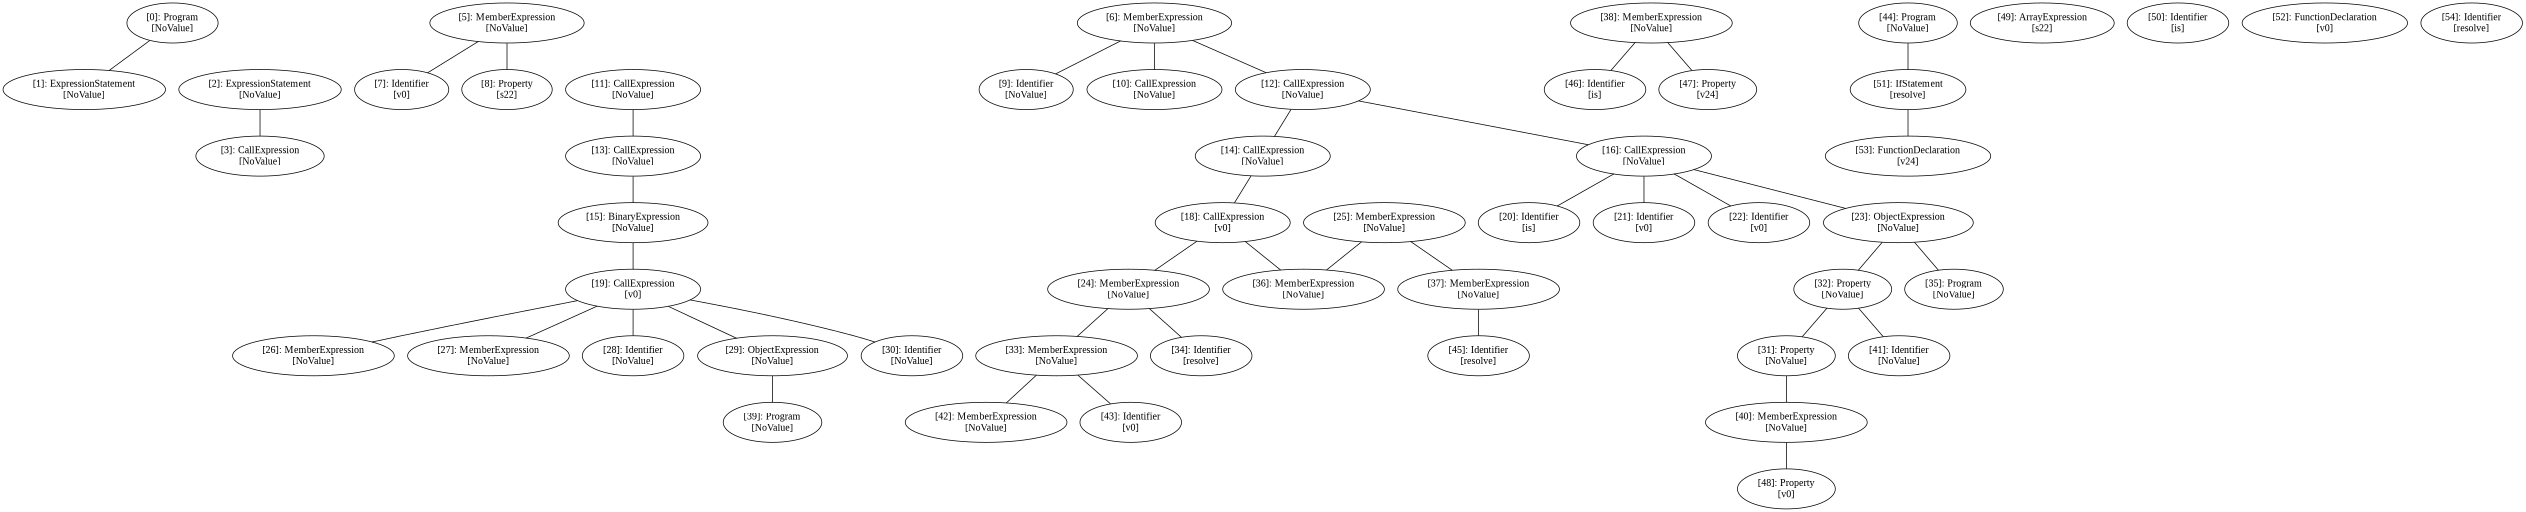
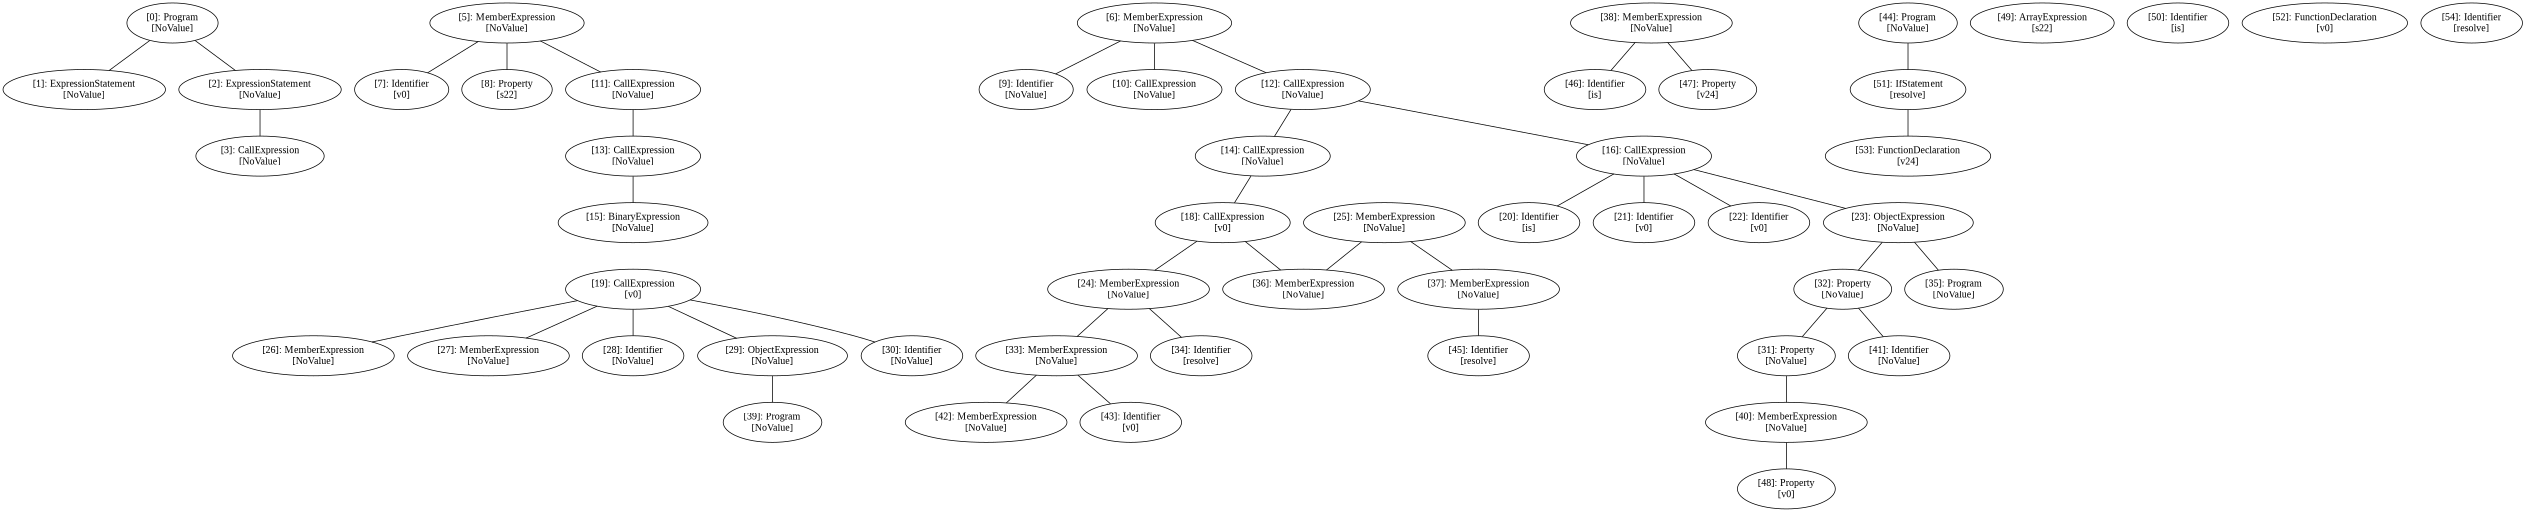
edge "[0]: Program [NoValue]" -- "[2]: ExpressionStatement [NoValue]": added
edge "[5]: MemberExpression [NoValue]" -- "[11]: CallExpression [NoValue]": added
edge "[15]: BinaryExpression [NoValue]" -- "[19]: CallExpression [v0]": removed
